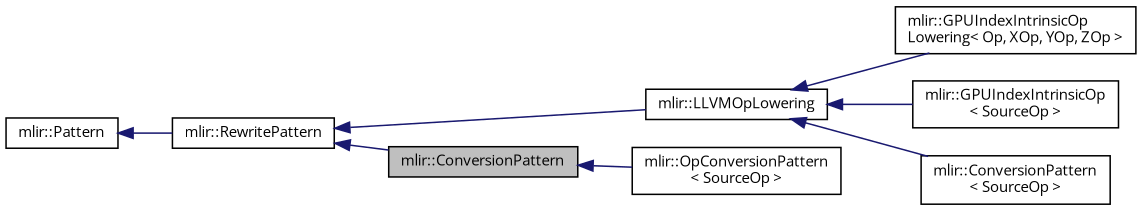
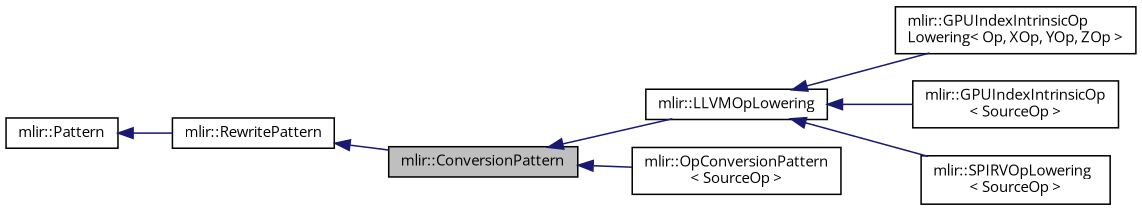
edge "mlir::LLVMOpLowering" -> "mlir::RewritePattern": now "mlir::LLVMOpLowering" -> "mlir::ConversionPattern"
node "mlir::ConversionPattern < SourceOp >": label "mlir::ConversionPattern < SourceOp >" -> "mlir::SPIRVOpLowering < SourceOp >"
